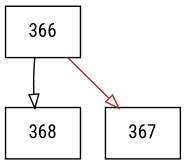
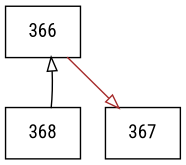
edge "366" -> "368": reversed
